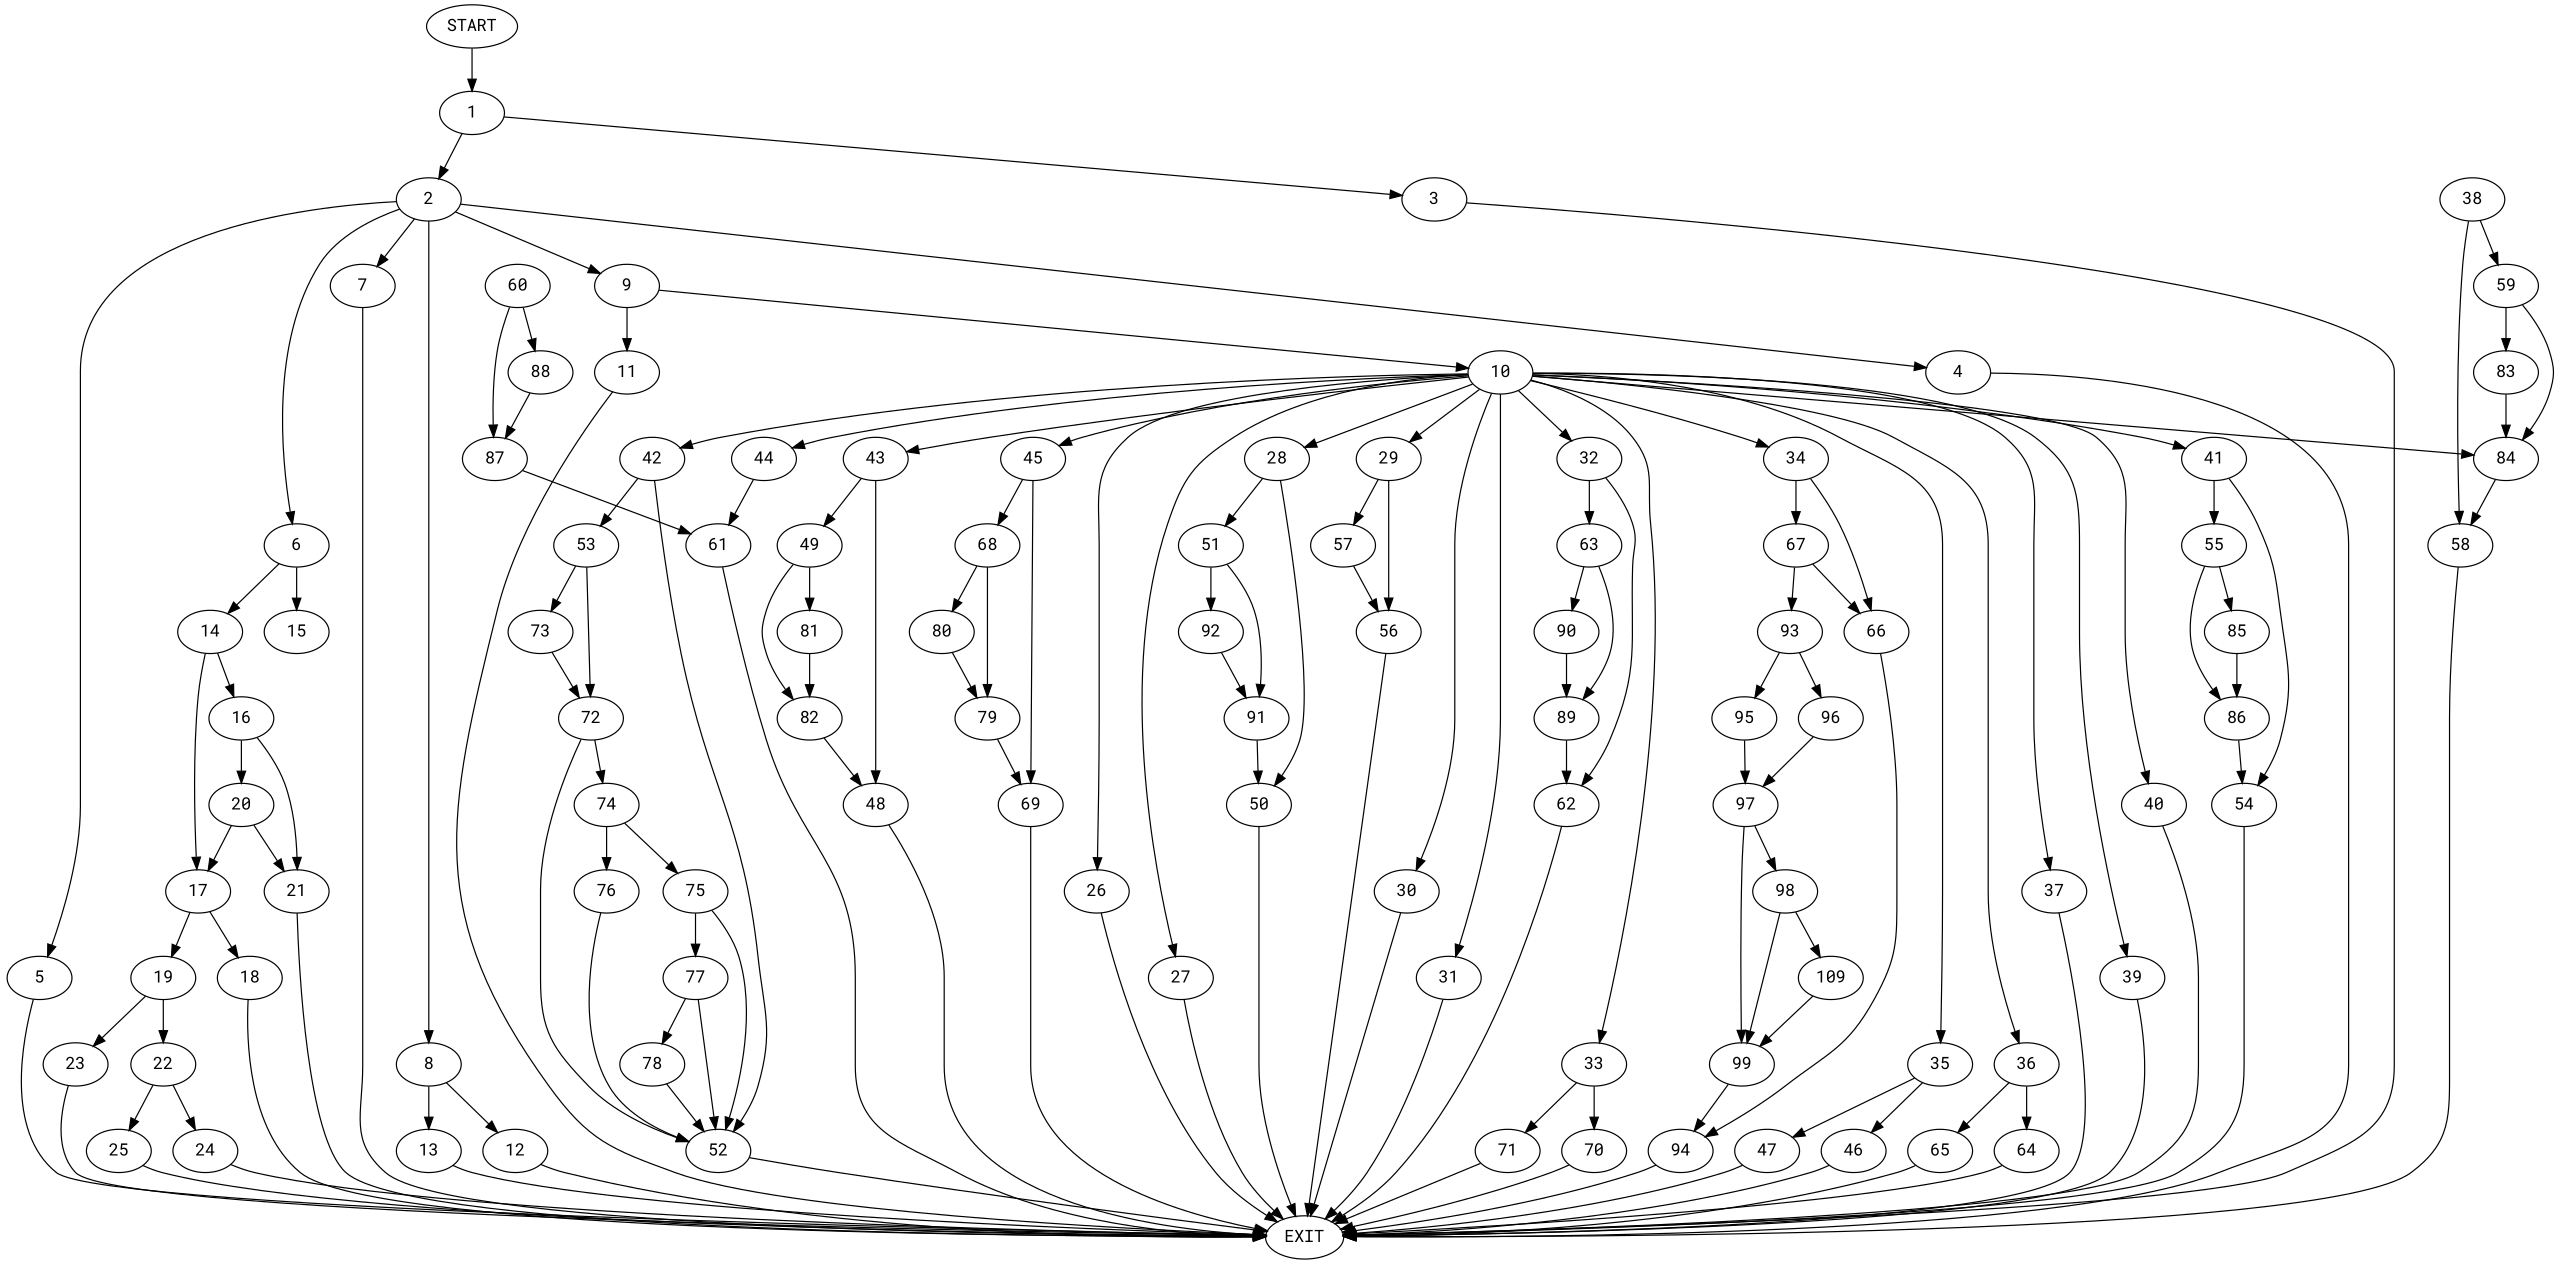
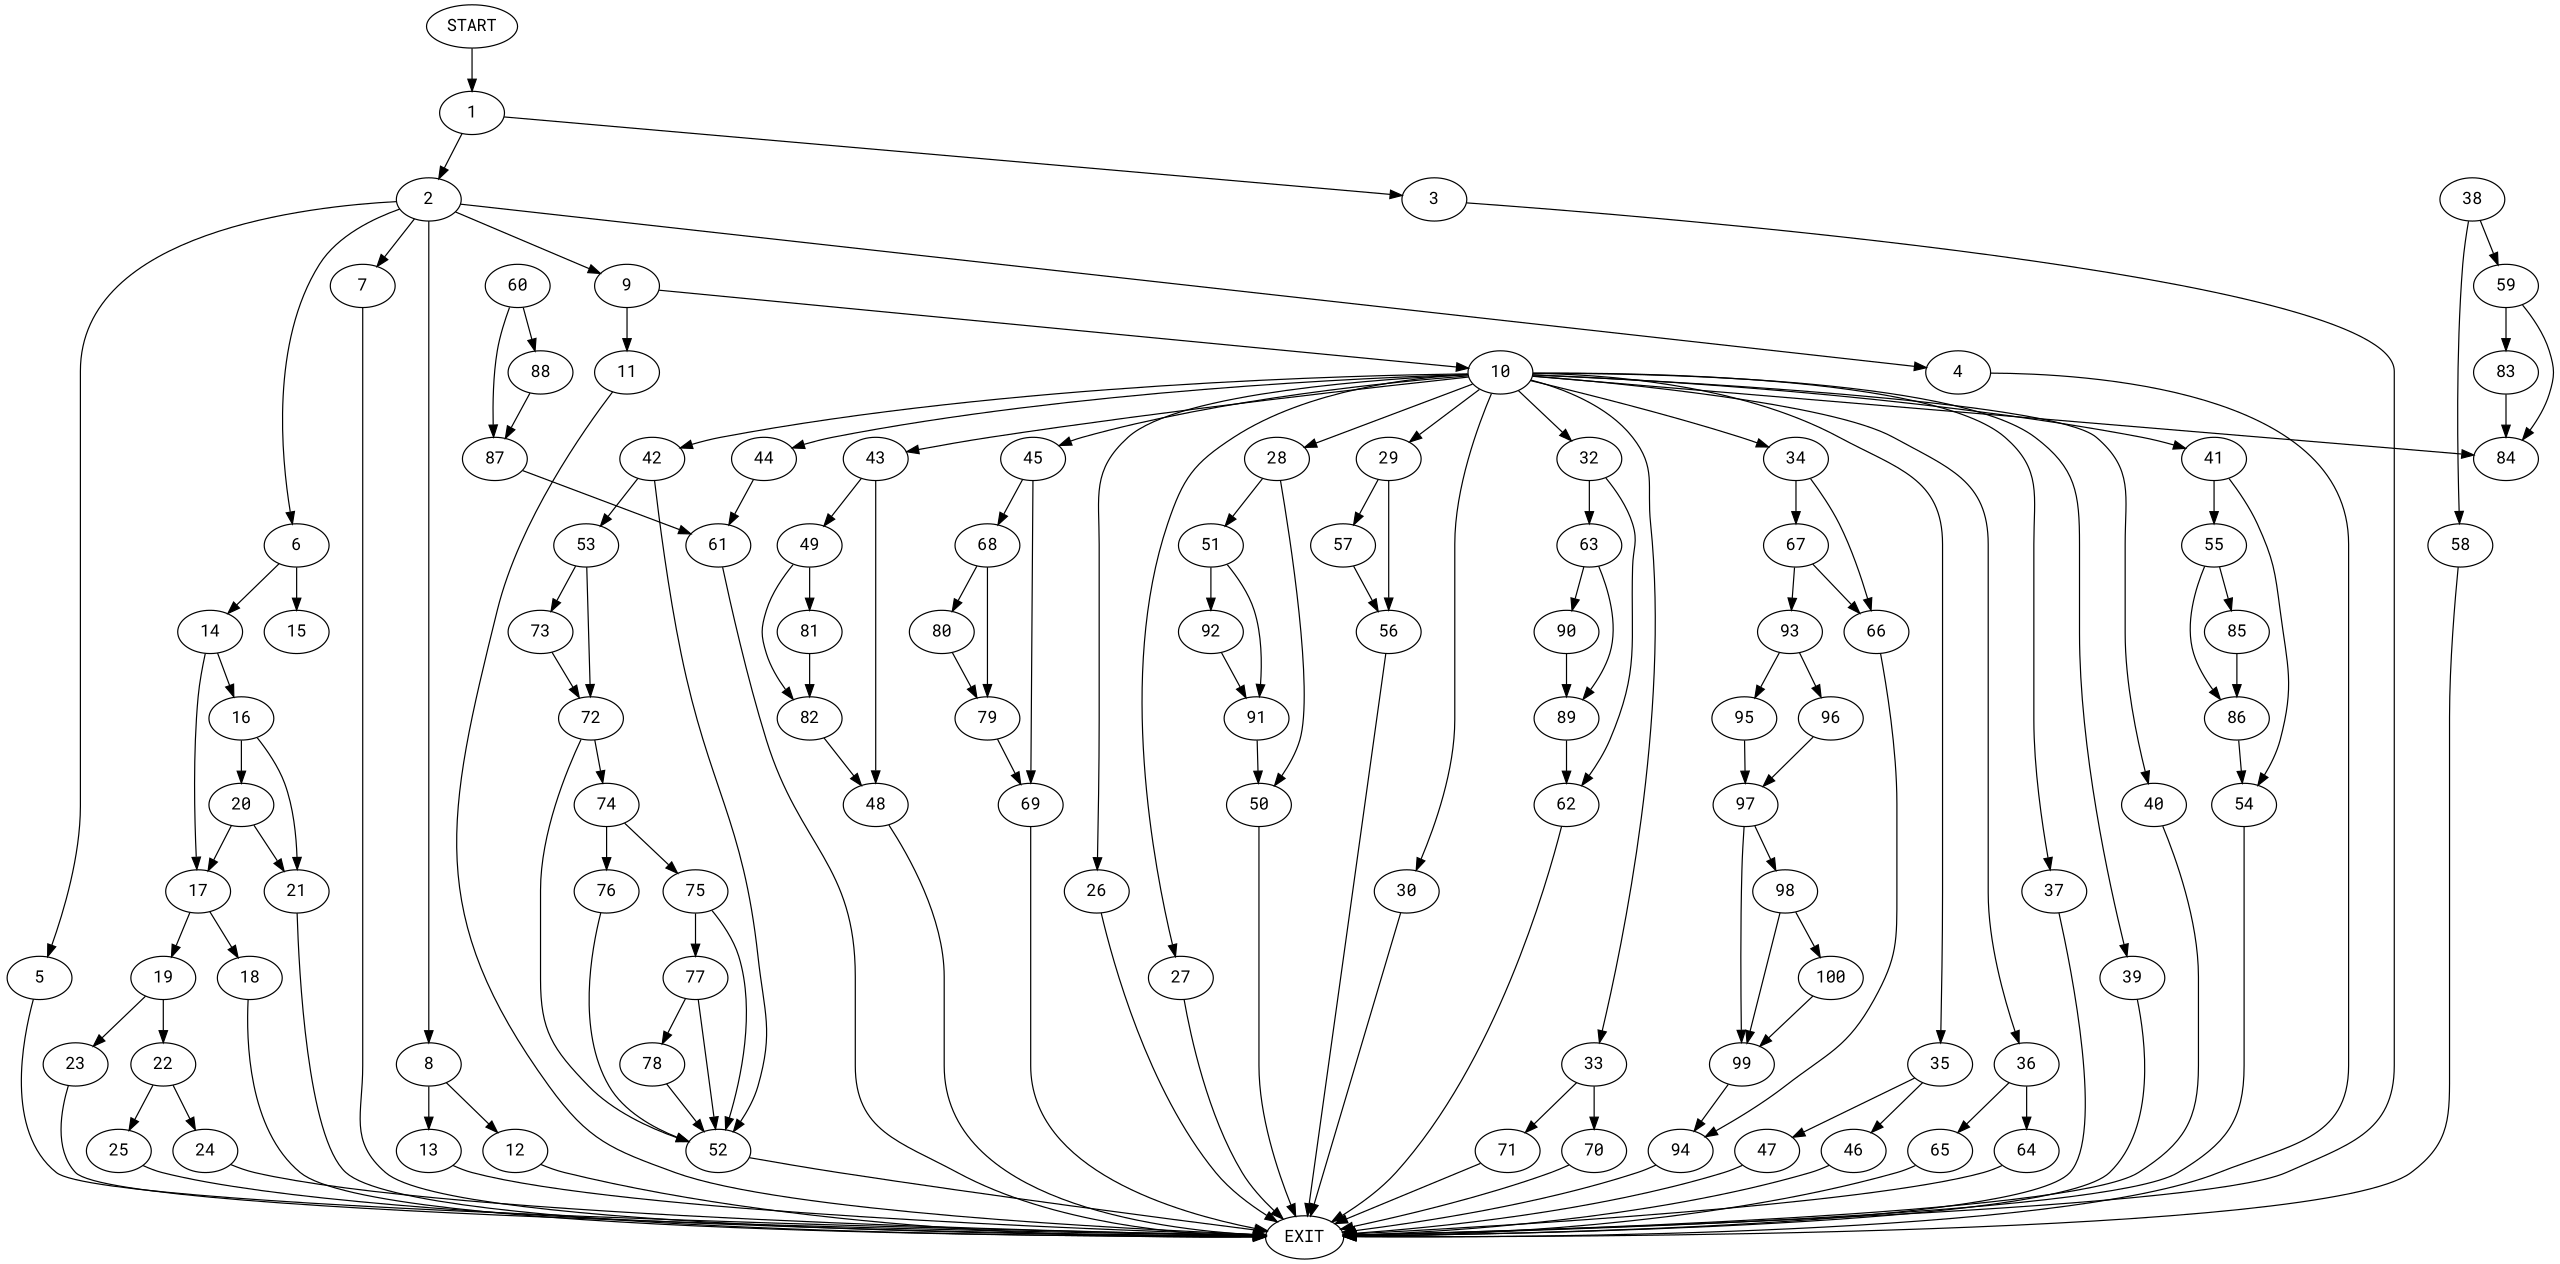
edge "84" -> "58": removed
node "31": removed
node "109": label "109" -> "100"
